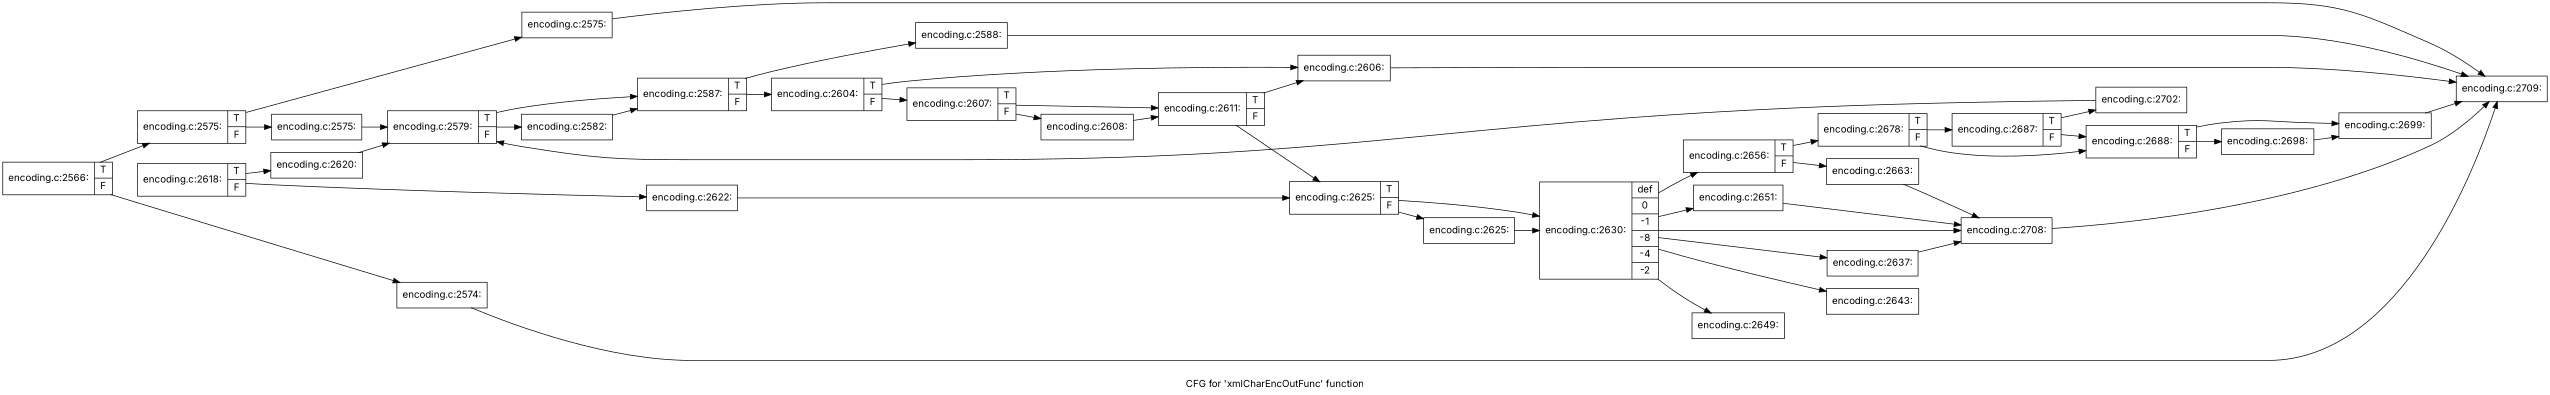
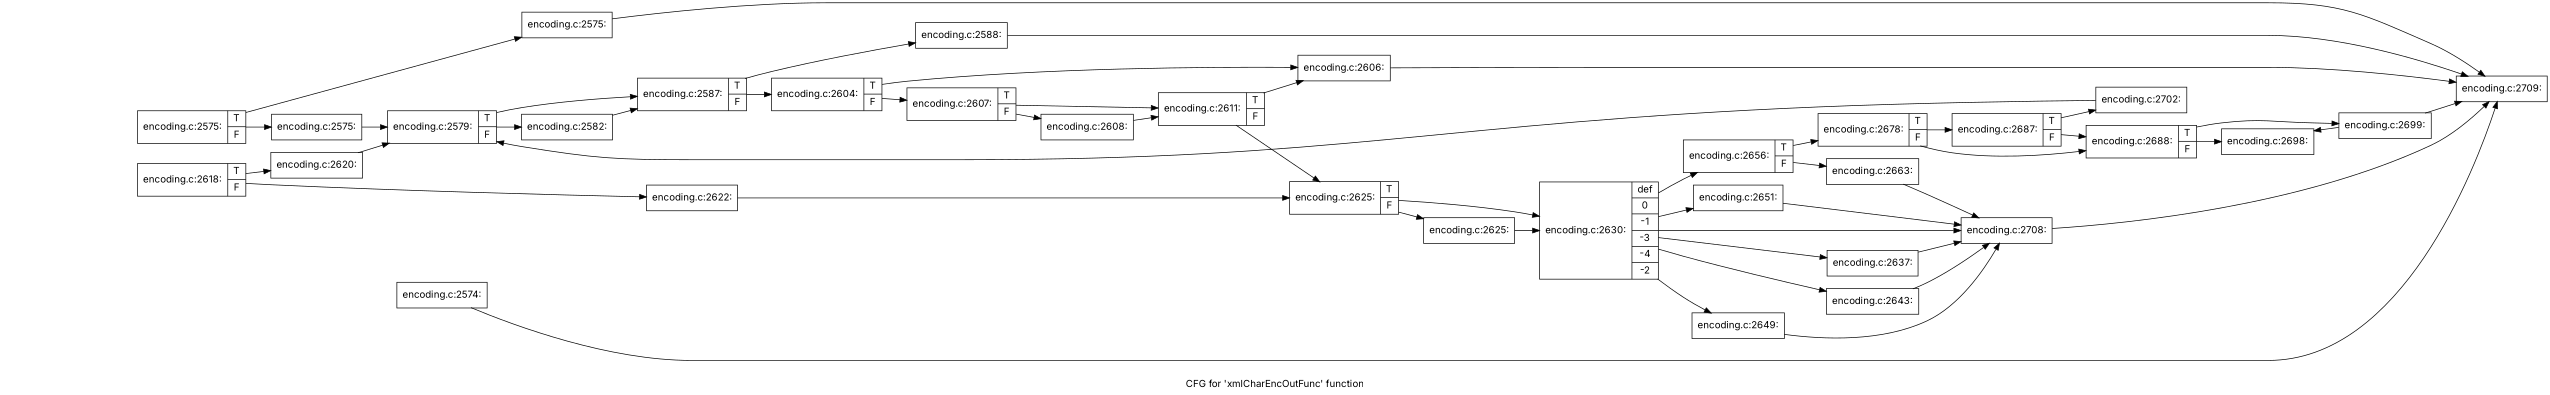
edge "encoding.c:2698:" -> "encoding.c:2699:": reversed
node "encoding.c:2566:": removed
node "encoding.c:2630:": text "-8" -> "-3"
edge "encoding.c:2643:" -> "encoding.c:2708:": added
edge "encoding.c:2649:" -> "encoding.c:2708:": added
